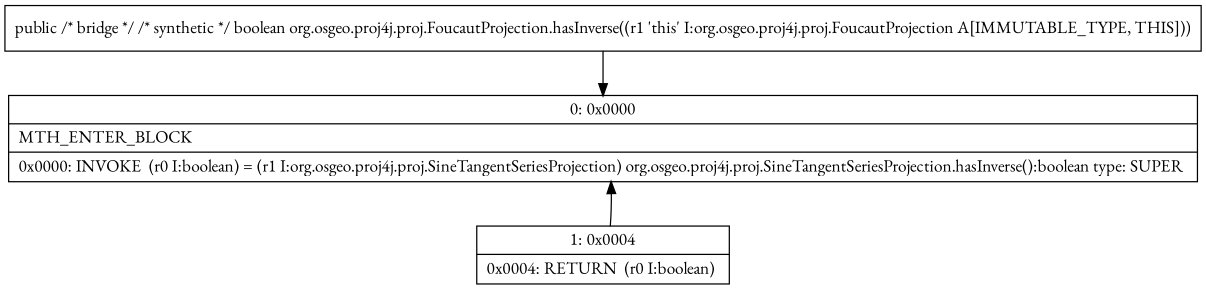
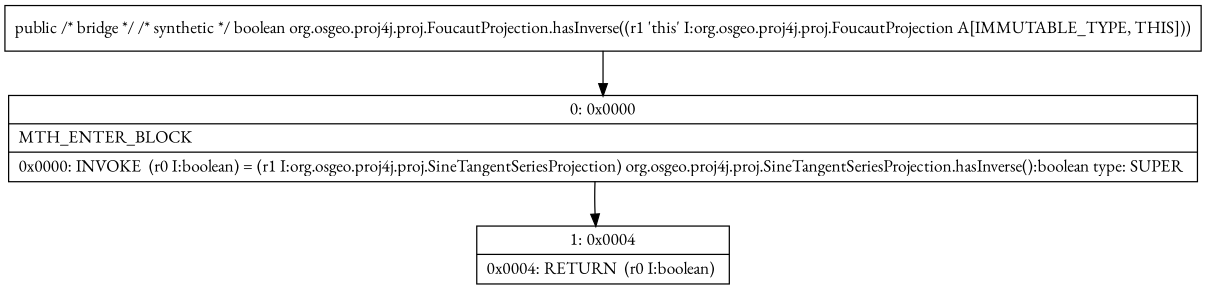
edge "1: 0x0004" -> "0: 0x0000": reversed
